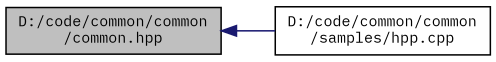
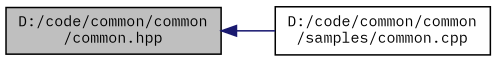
node "D:/code/common/common /samples/hpp.cpp": label "D:/code/common/common /samples/hpp.cpp" -> "D:/code/common/common /samples/common.cpp"
